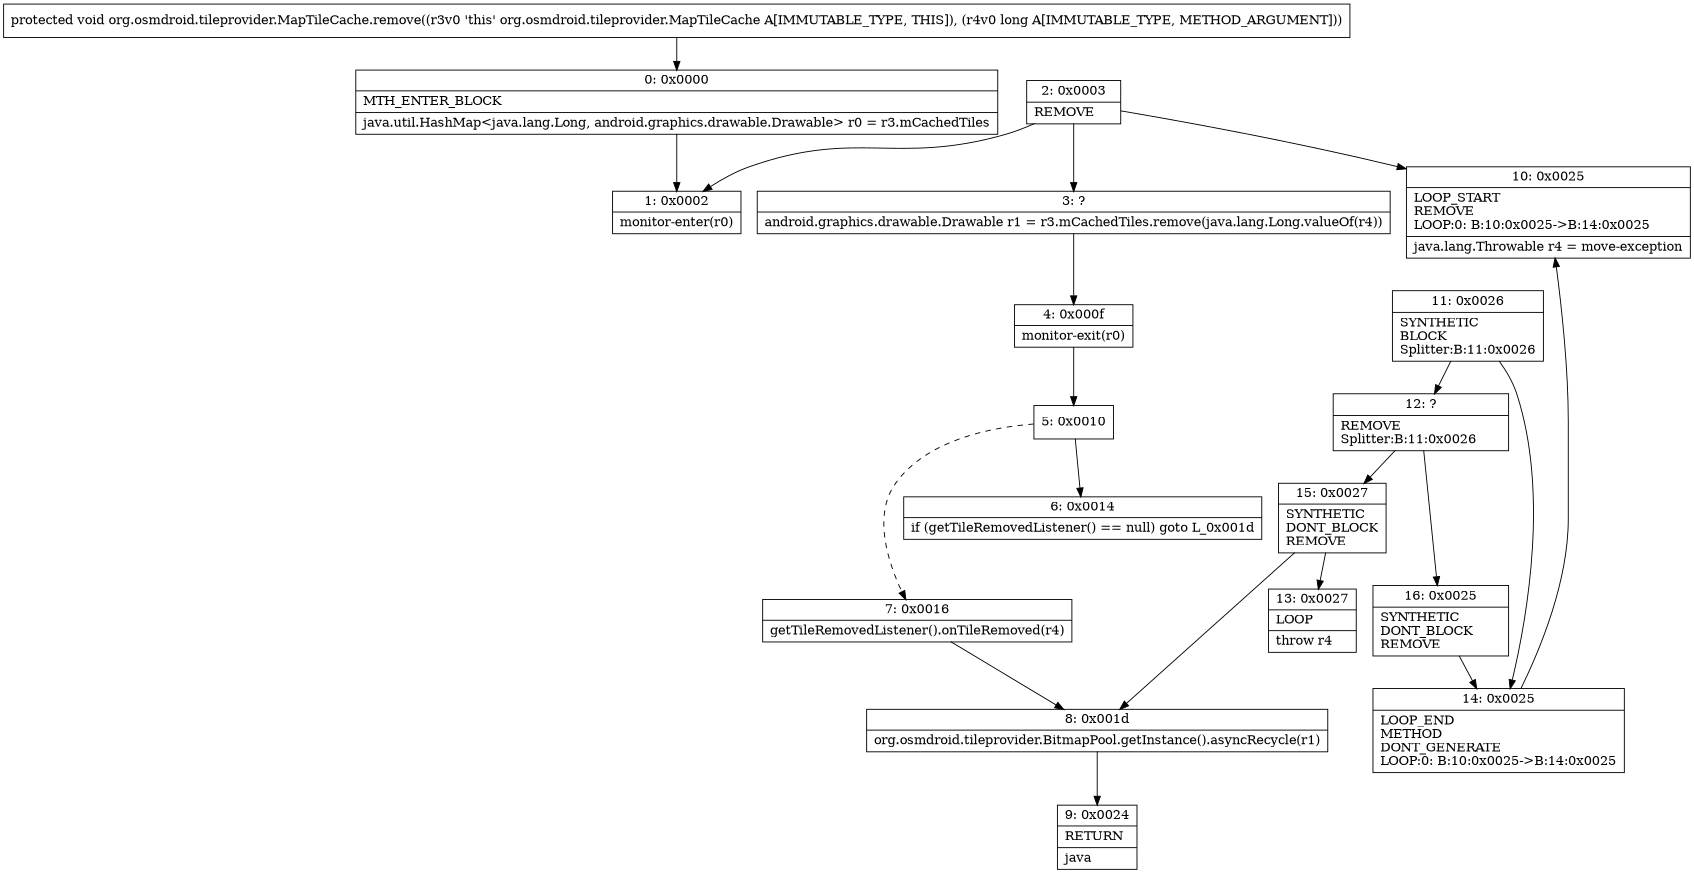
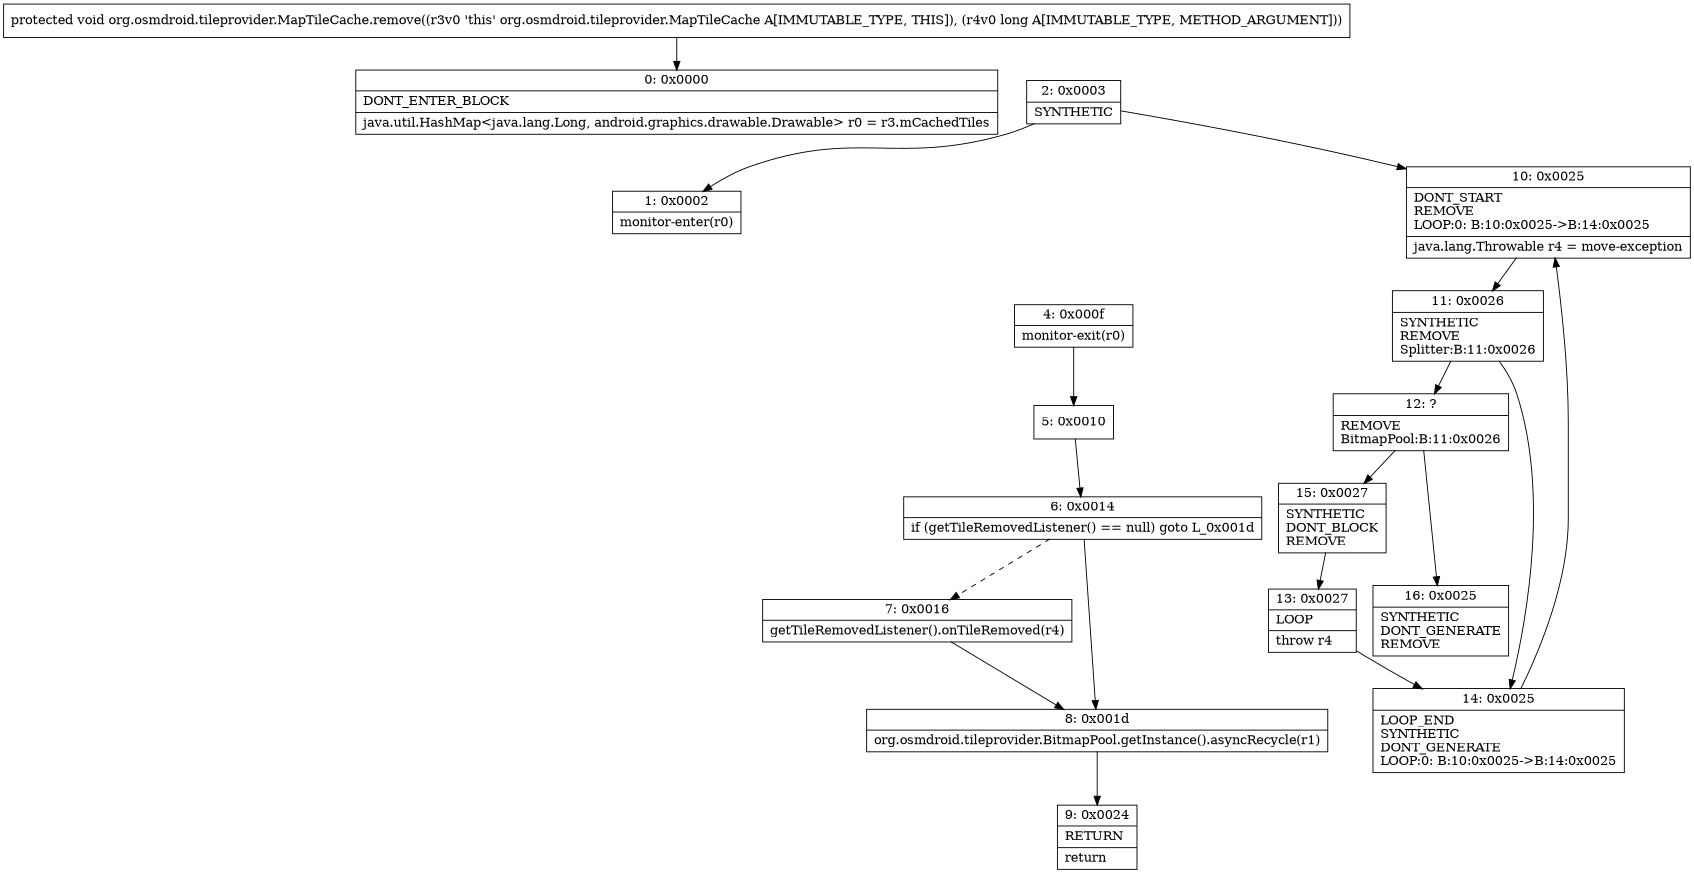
node "0: 0x0000": text "MTH_ENTER_BLOCK" -> "DONT_ENTER_BLOCK"
node "2: 0x0003": text "REMOVE" -> "SYNTHETIC"
edge "0: 0x0000" -> "1: 0x0002": removed
node "10: 0x0025": text "LOOP_START" -> "DONT_START"
node "3: ?": removed
edge "10: 0x0025" -> "11: 0x0026": added
node "11: 0x0026": text "BLOCK" -> "REMOVE"
node "12: ?": text "Splitter:B:11:0x0026" -> "BitmapPool:B:11:0x0026"
edge "5: 0x0010" -> "7: 0x0016": now "6: 0x0014" -> "7: 0x0016"
edge "15: 0x0027" -> "8: 0x001d": now "6: 0x0014" -> "8: 0x001d"
node "16: 0x0025": text "DONT_BLOCK" -> "DONT_GENERATE"
edge "16: 0x0025" -> "14: 0x0025": now "13: 0x0027" -> "14: 0x0025"
node "14: 0x0025": text "METHOD" -> "SYNTHETIC"
node "9: 0x0024": text "java" -> "return"
